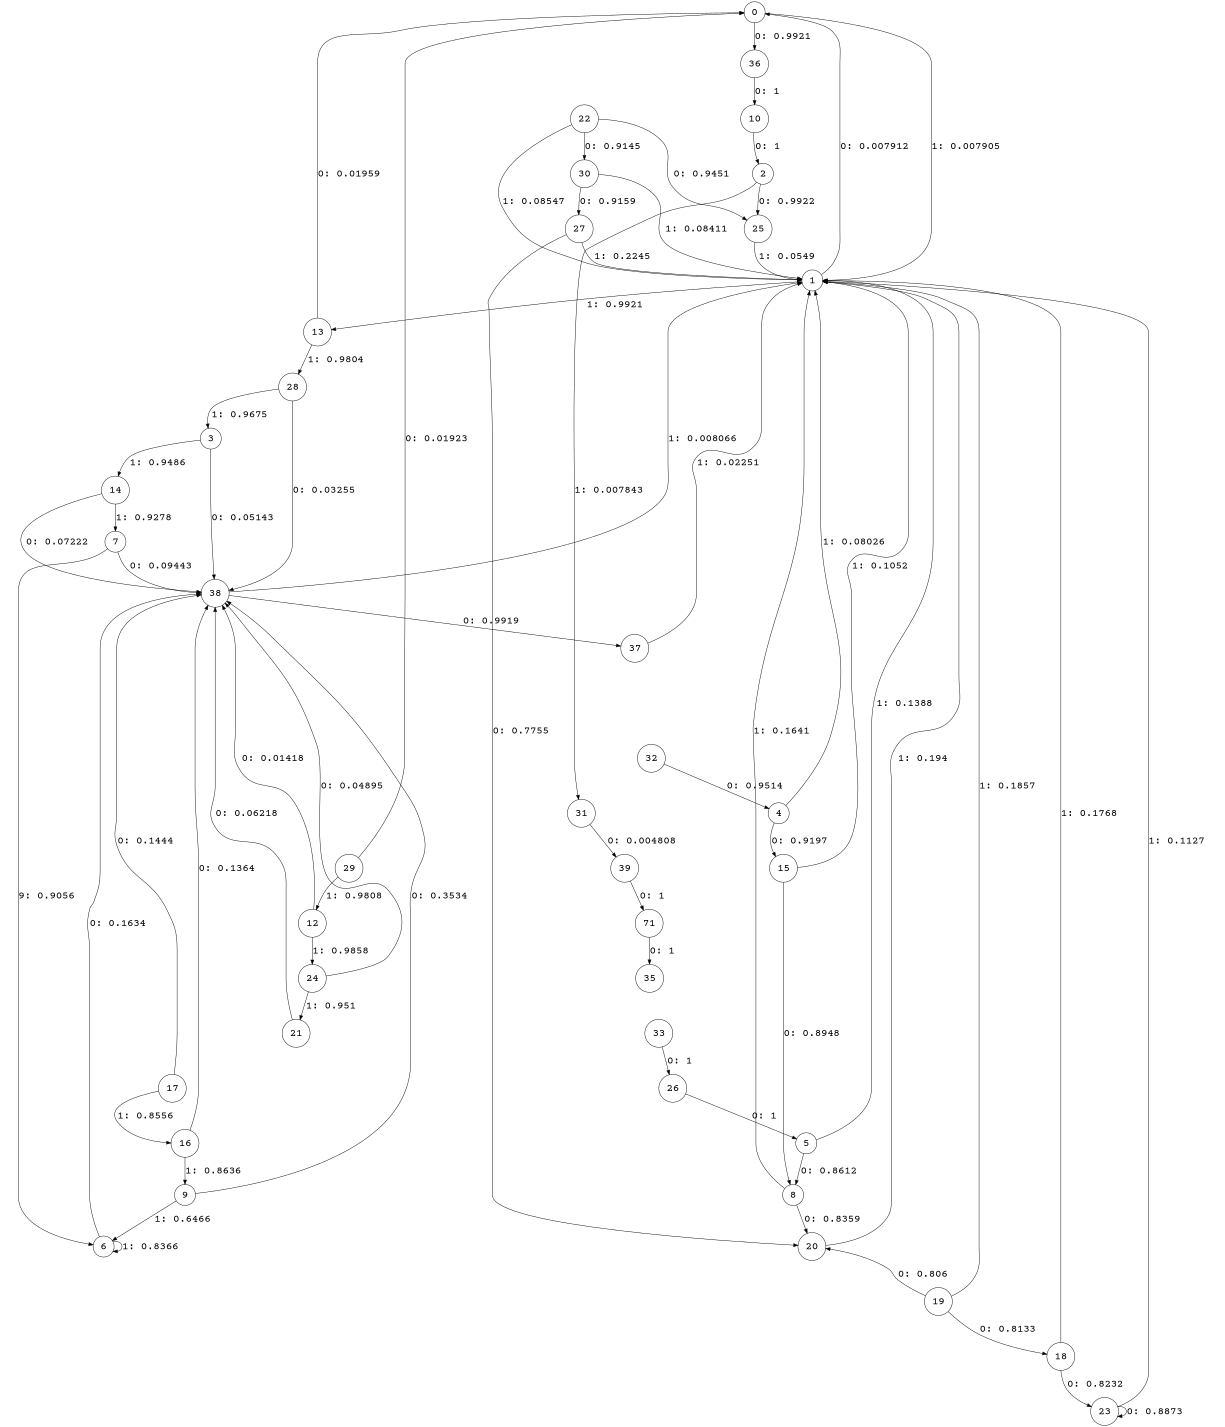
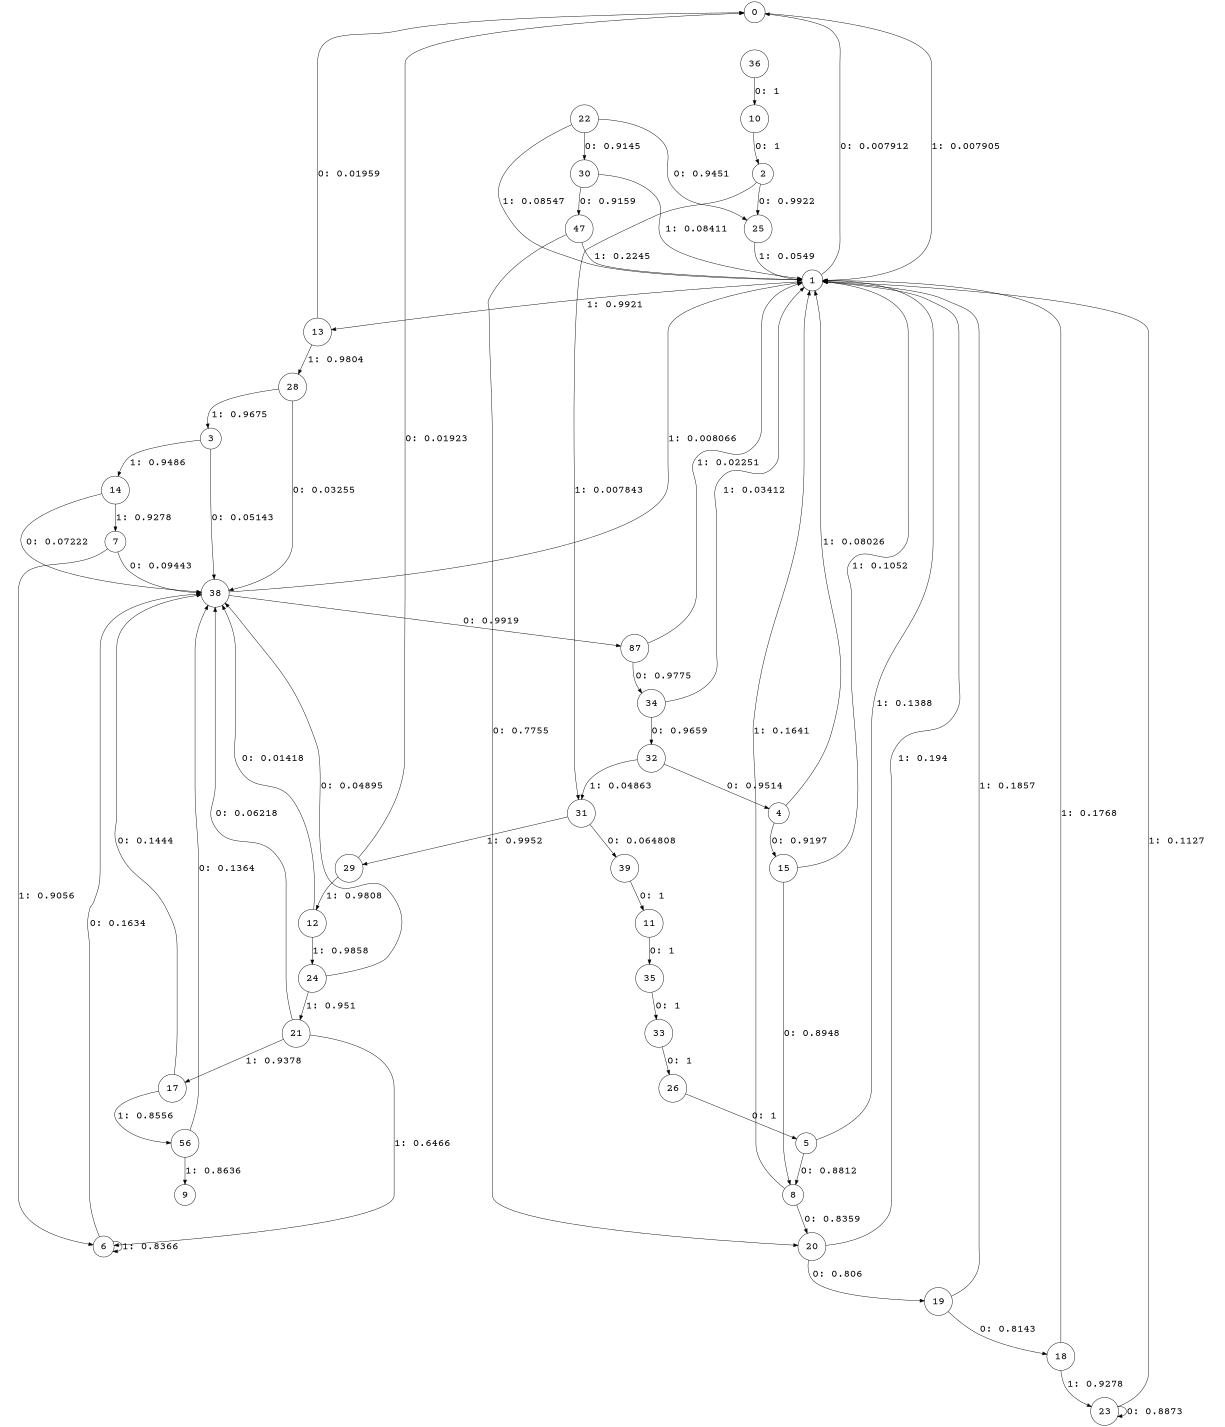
edge "0" -> "36": removed, label "0: 0.9921"
node "27": label "27" -> "47"
node "37": label "37" -> "87"
node "34": added
edge "32" -> "31": added, label "1: 0.04863"
edge "31" -> "29": added, label "1: 0.9952"
edge "31" -> "39": label "0: 0.004808  " -> "0: 0.064808  "
edge "7" -> "6": label "9: 0.9056   " -> "1: 0.9056   "
node "71": label "71" -> "11"
edge "9" -> "38": removed, label "0: 0.3534"
edge "35" -> "33": added, label "0: 1"
edge "21" -> "17": added, label "1: 0.9378"
node "16": label "16" -> "56"
edge "5" -> "8": label "0: 0.8612   " -> "0: 0.8812   "
edge "9" -> "6": now "21" -> "6"
edge "19" -> "20": reversed
edge "19" -> "18": label "0: 0.8133   " -> "0: 0.8143   "
edge "18" -> "23": label "0: 0.8232   " -> "1: 0.9278   "
